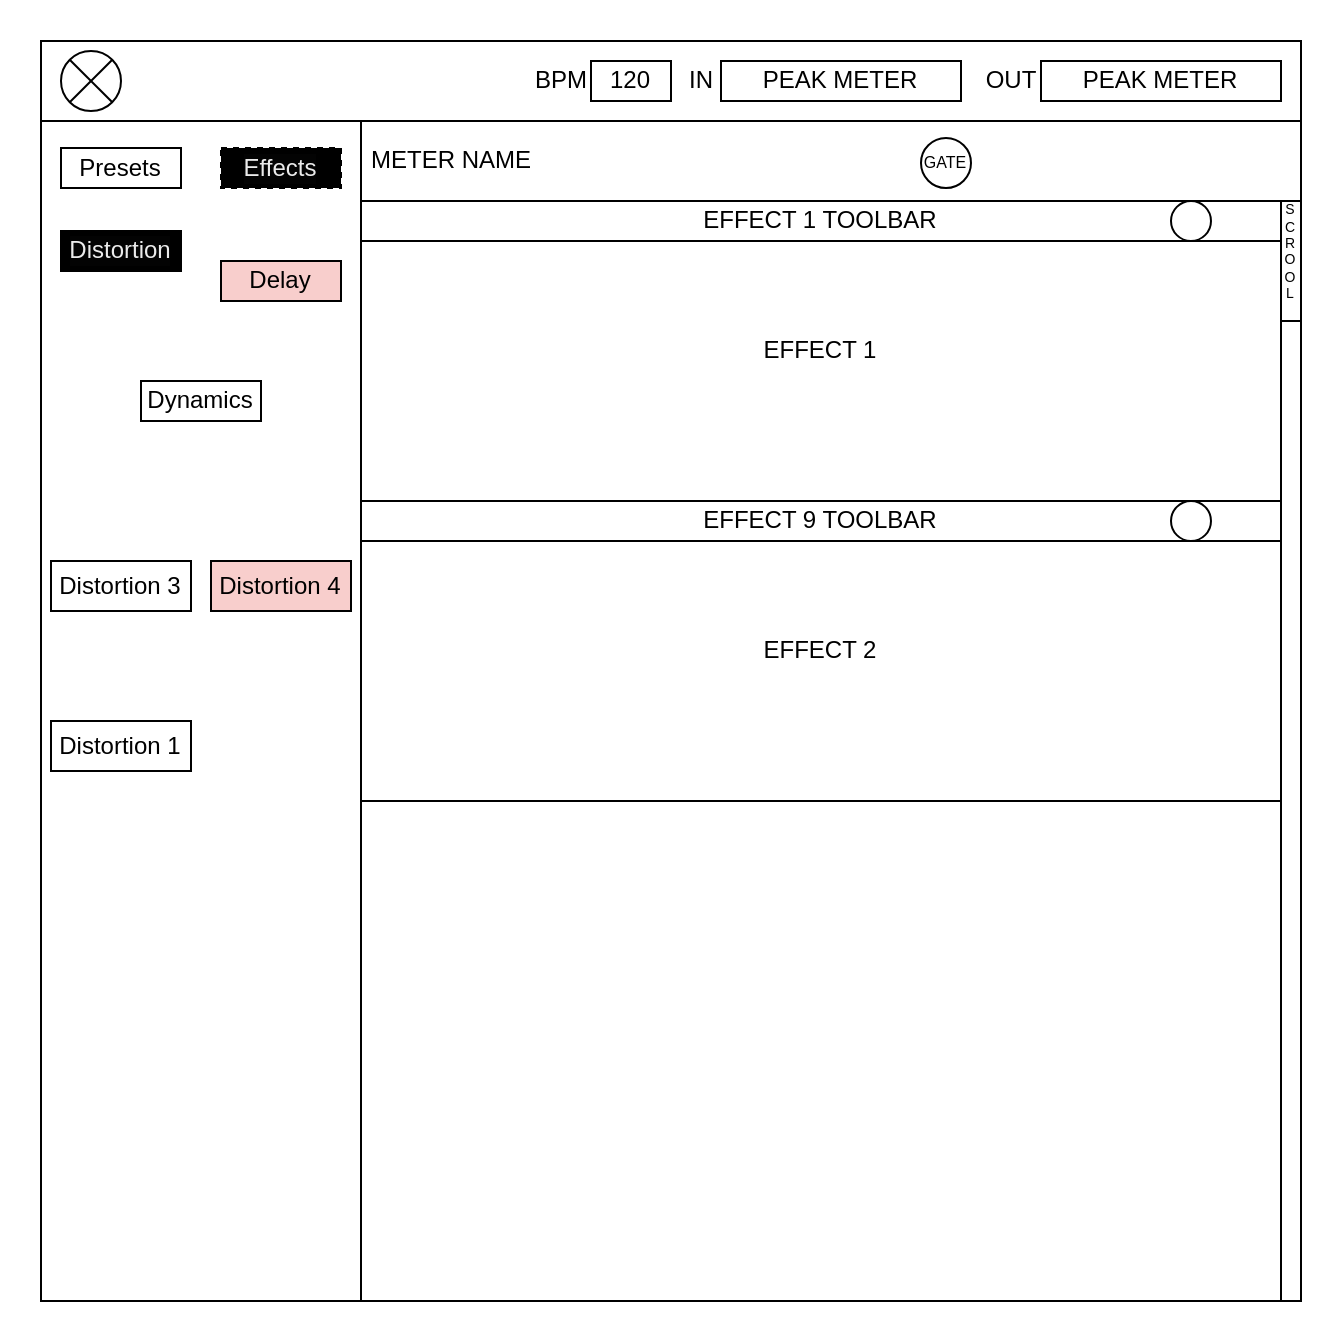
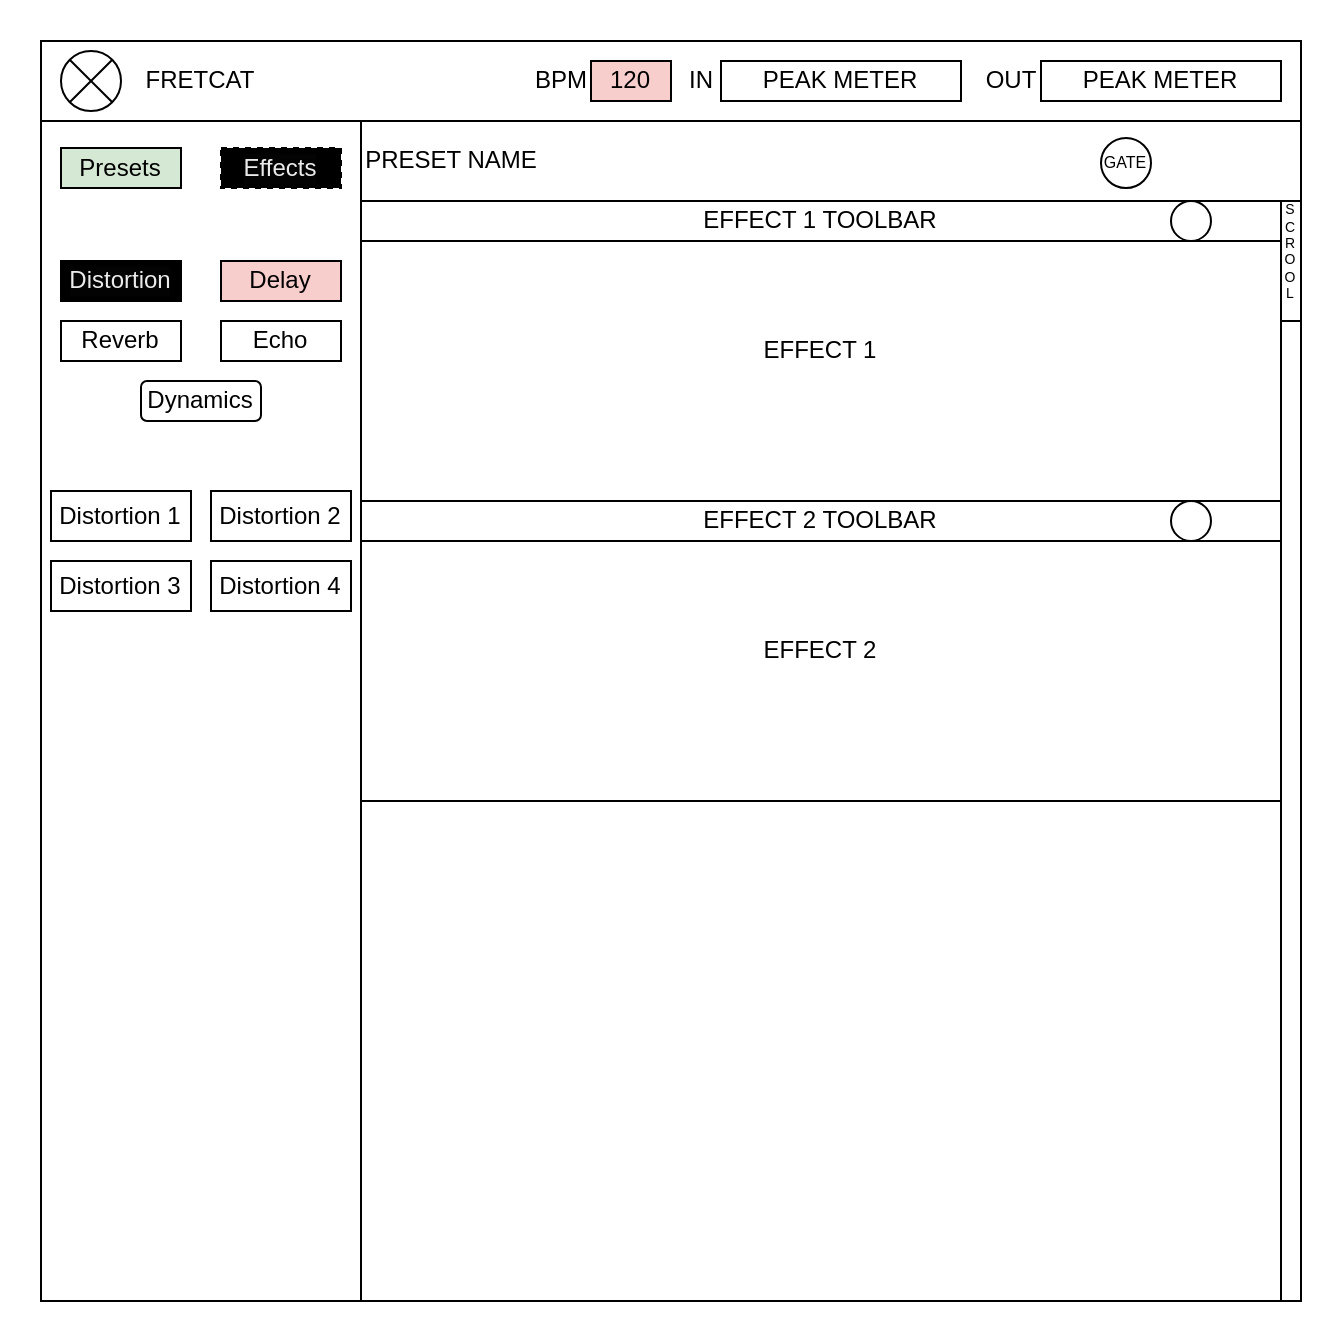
node "FRETCAT": added
node "120": fillcolor #ffffff -> #f8cecc
node "METER NAME": label "METER NAME" -> "PRESET NAME"
node "GATE": moved (946, 163) -> (1126, 163)
node "Presets": fillcolor #ffffff -> #d5e8d4
node "Distortion": moved (121, 251) -> (121, 281)
node "Reverb": added
node "Echo": added
node "Dynamics": shape rectangle -> rounded rectangle
node "Distortion 2": added
node "EFFECT 9 TOOLBAR": label "EFFECT 9 TOOLBAR" -> "EFFECT 2 TOOLBAR"
node "Distortion 4": fillcolor #f8cecc -> #ffffff
node "Distortion 1": moved (121, 746) -> (121, 516)
